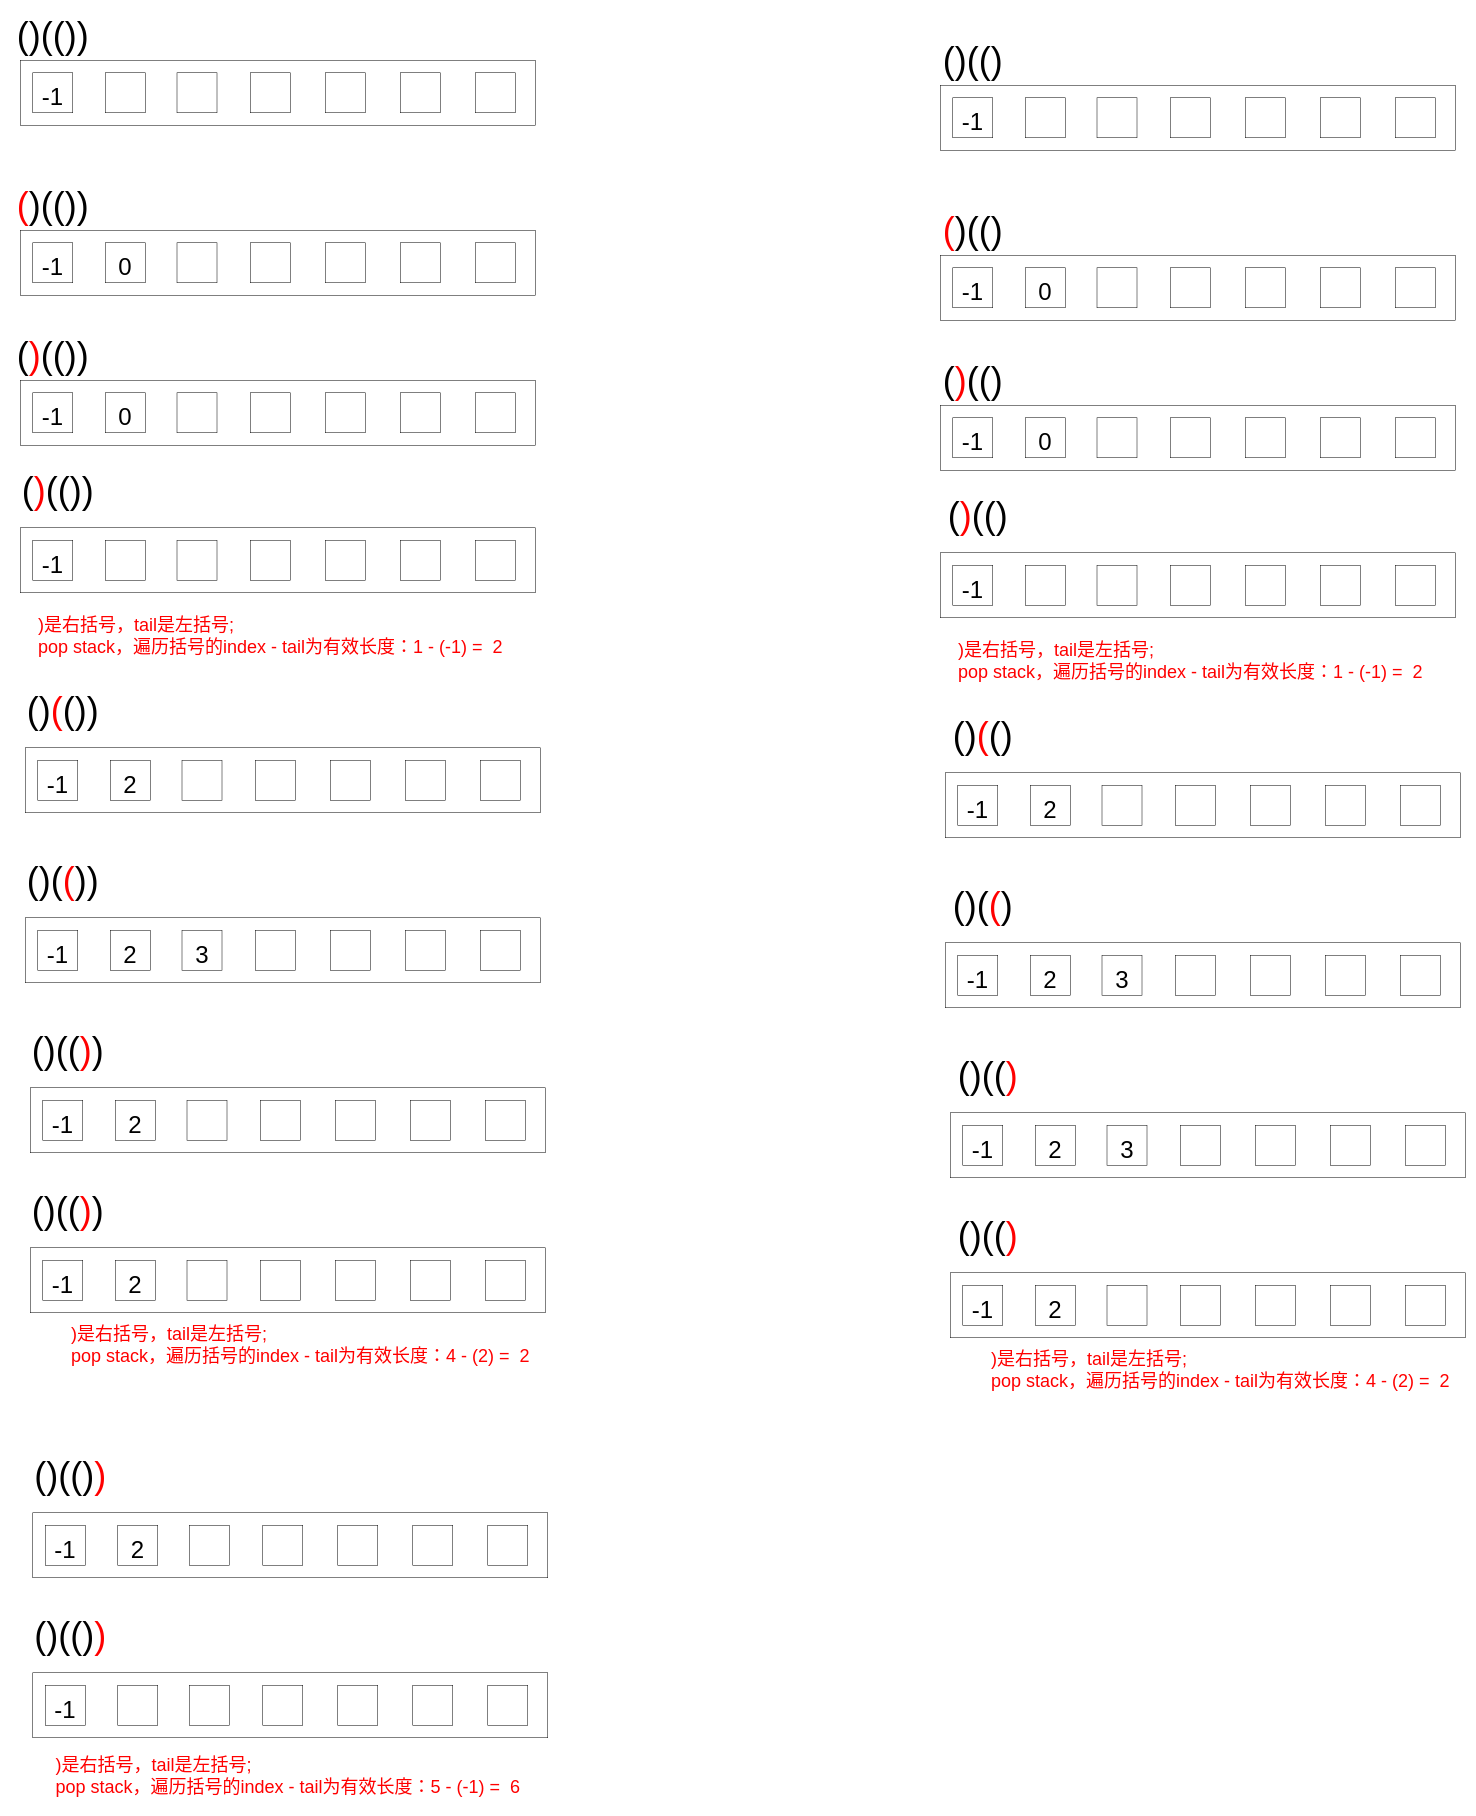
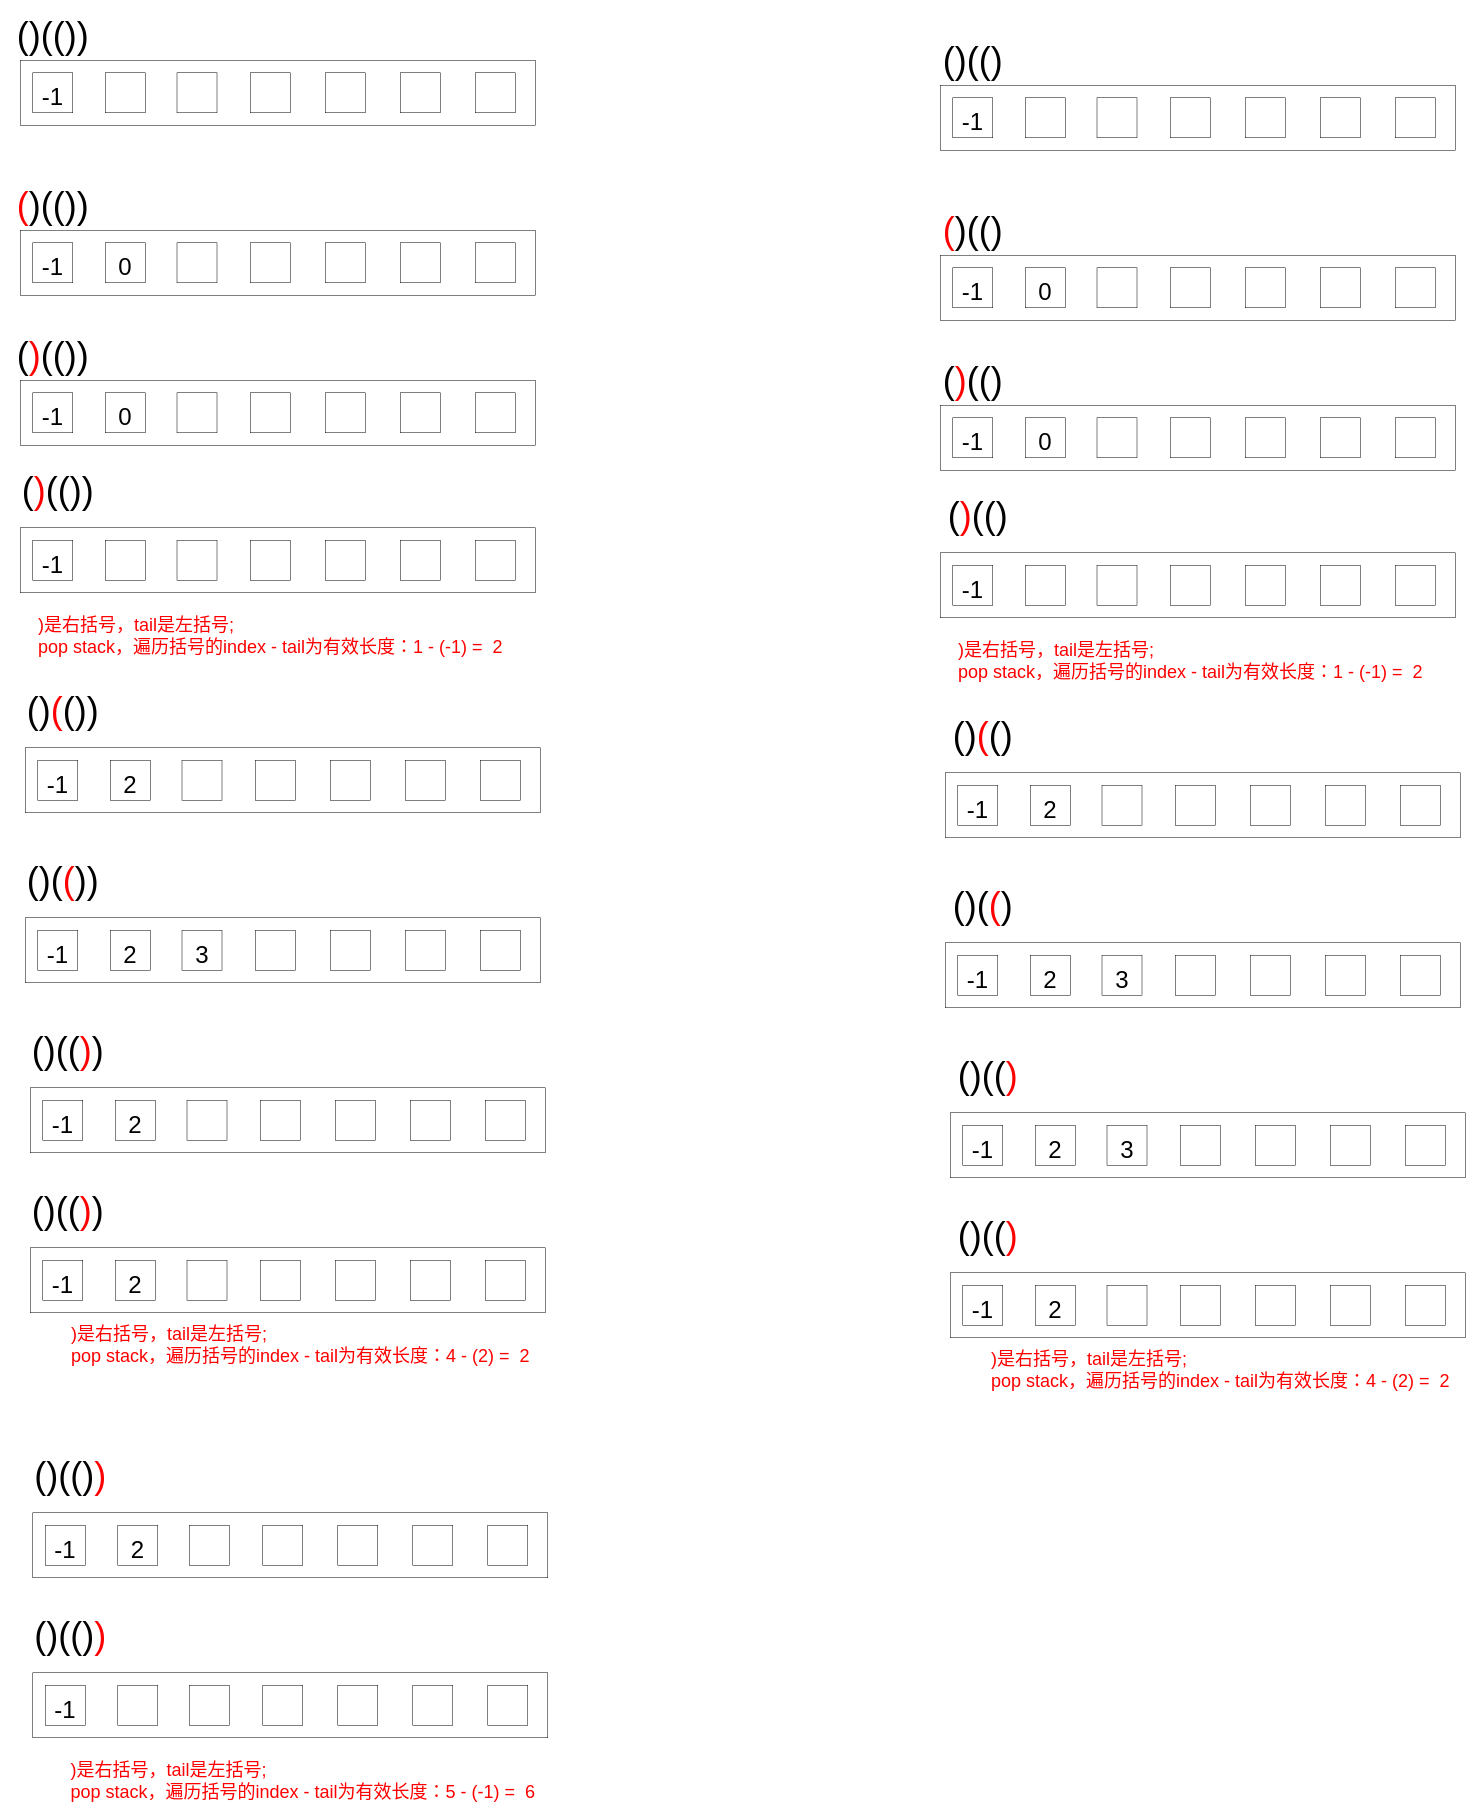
node ")是右括号，tail是左括号; pop stack，遍历括号的index - tail为有效长度：5 - (-1) = 6": moved (288, 1775) -> (303, 1780)
